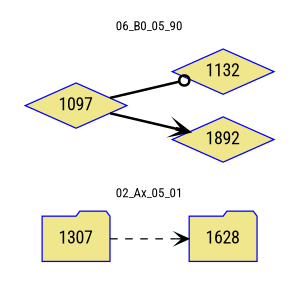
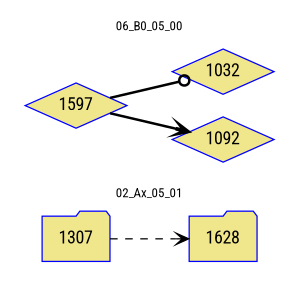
cluster "06_B0_05_90": label "06_B0_05_90" -> "06_B0_05_00"
node "1132": label "1132" -> "1032"
node "1097": label "1097" -> "1597"
node "1892": label "1892" -> "1092"
